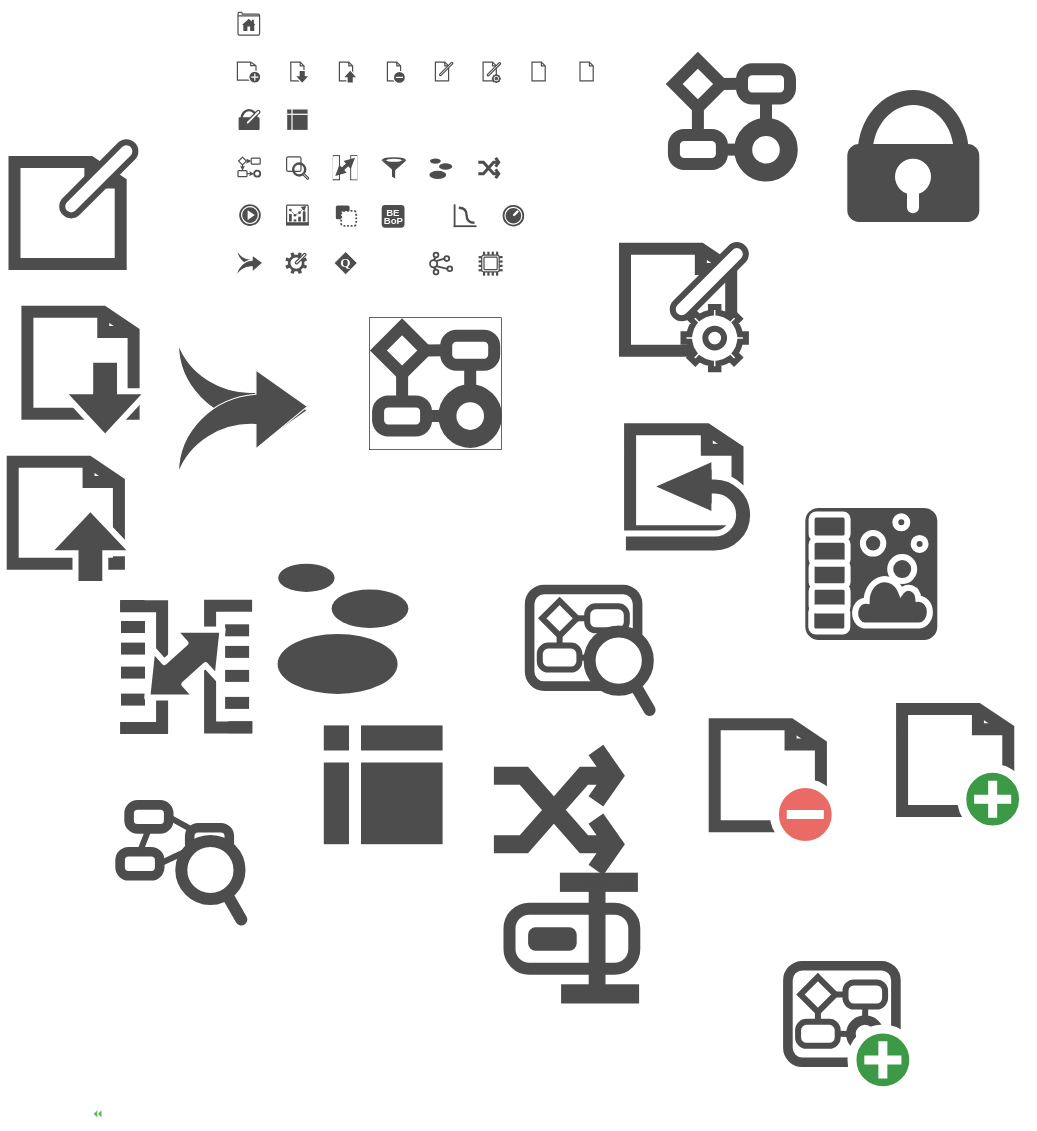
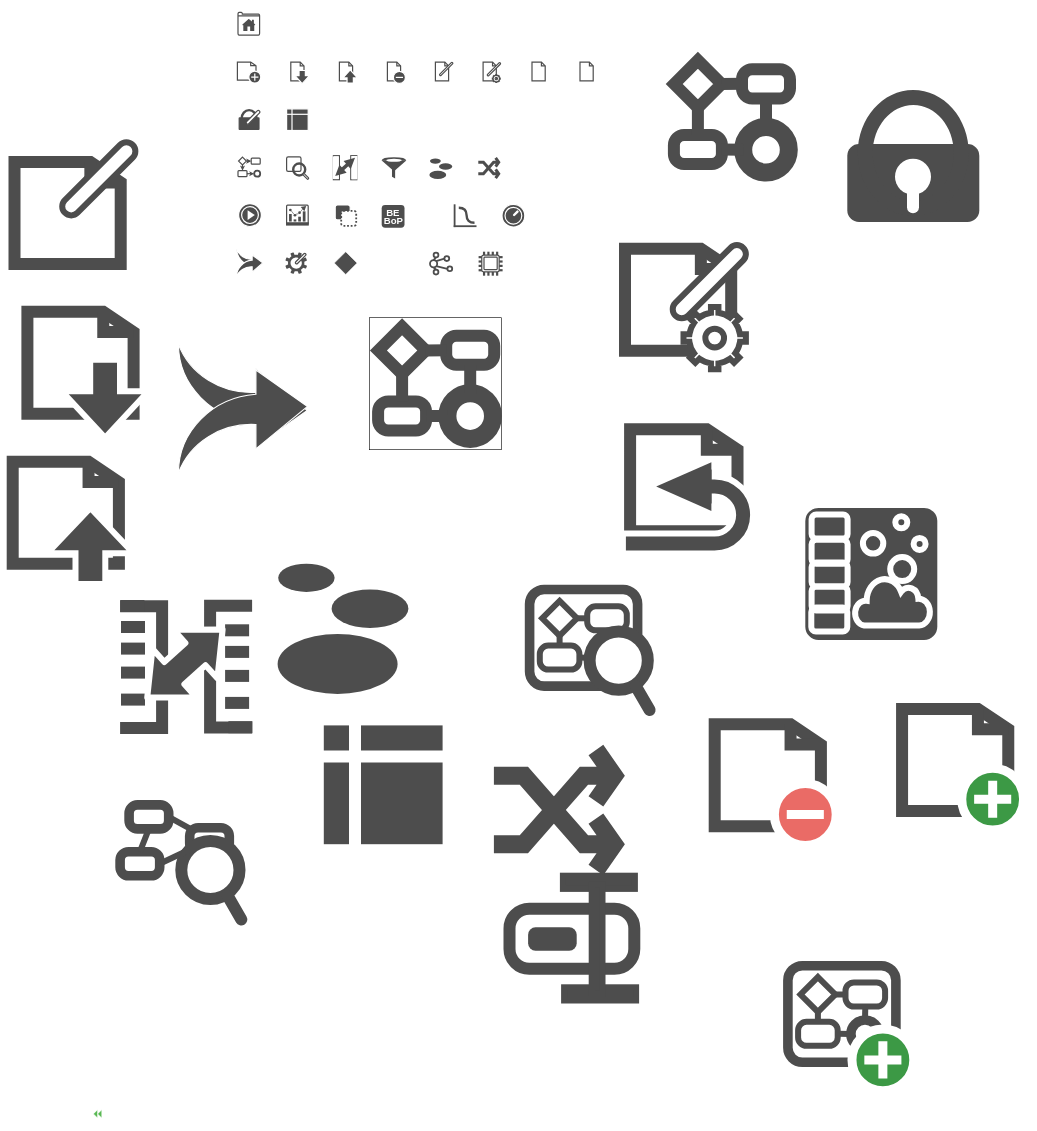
node "Q": removed
